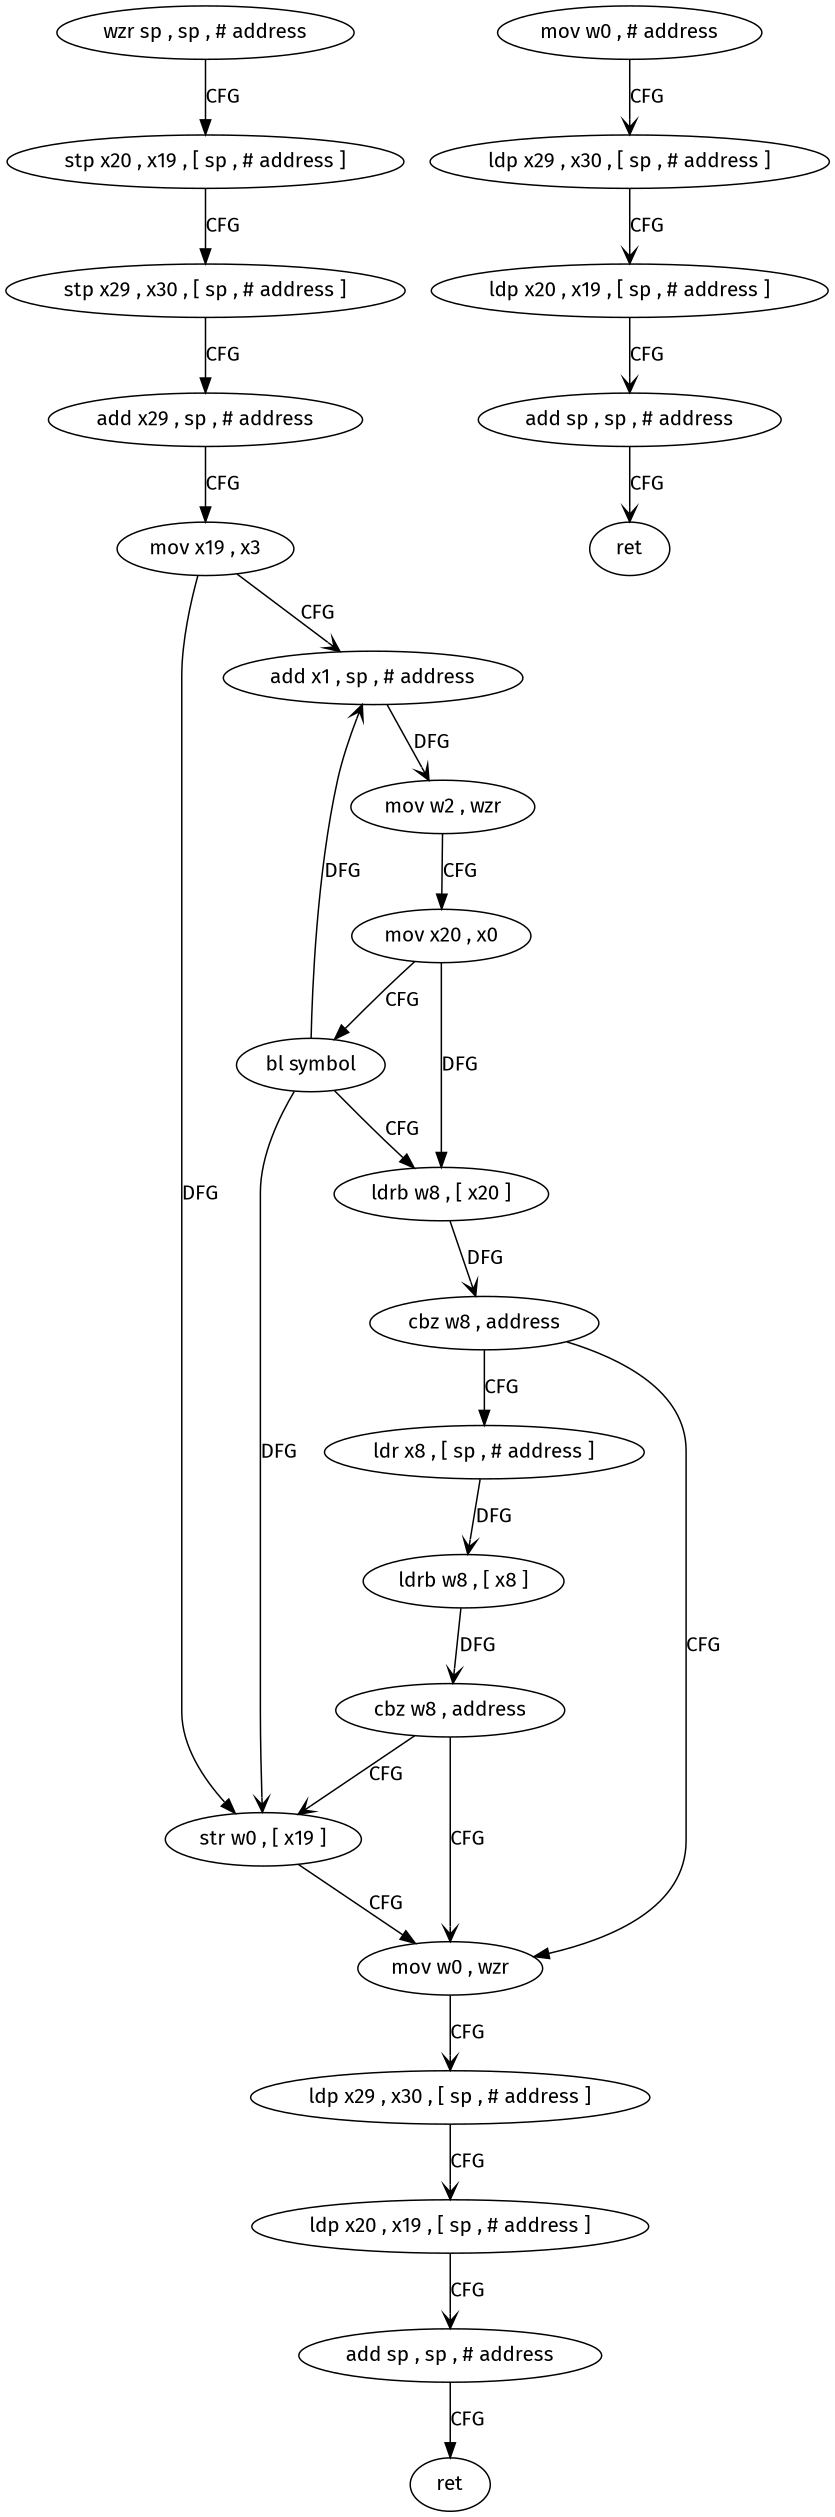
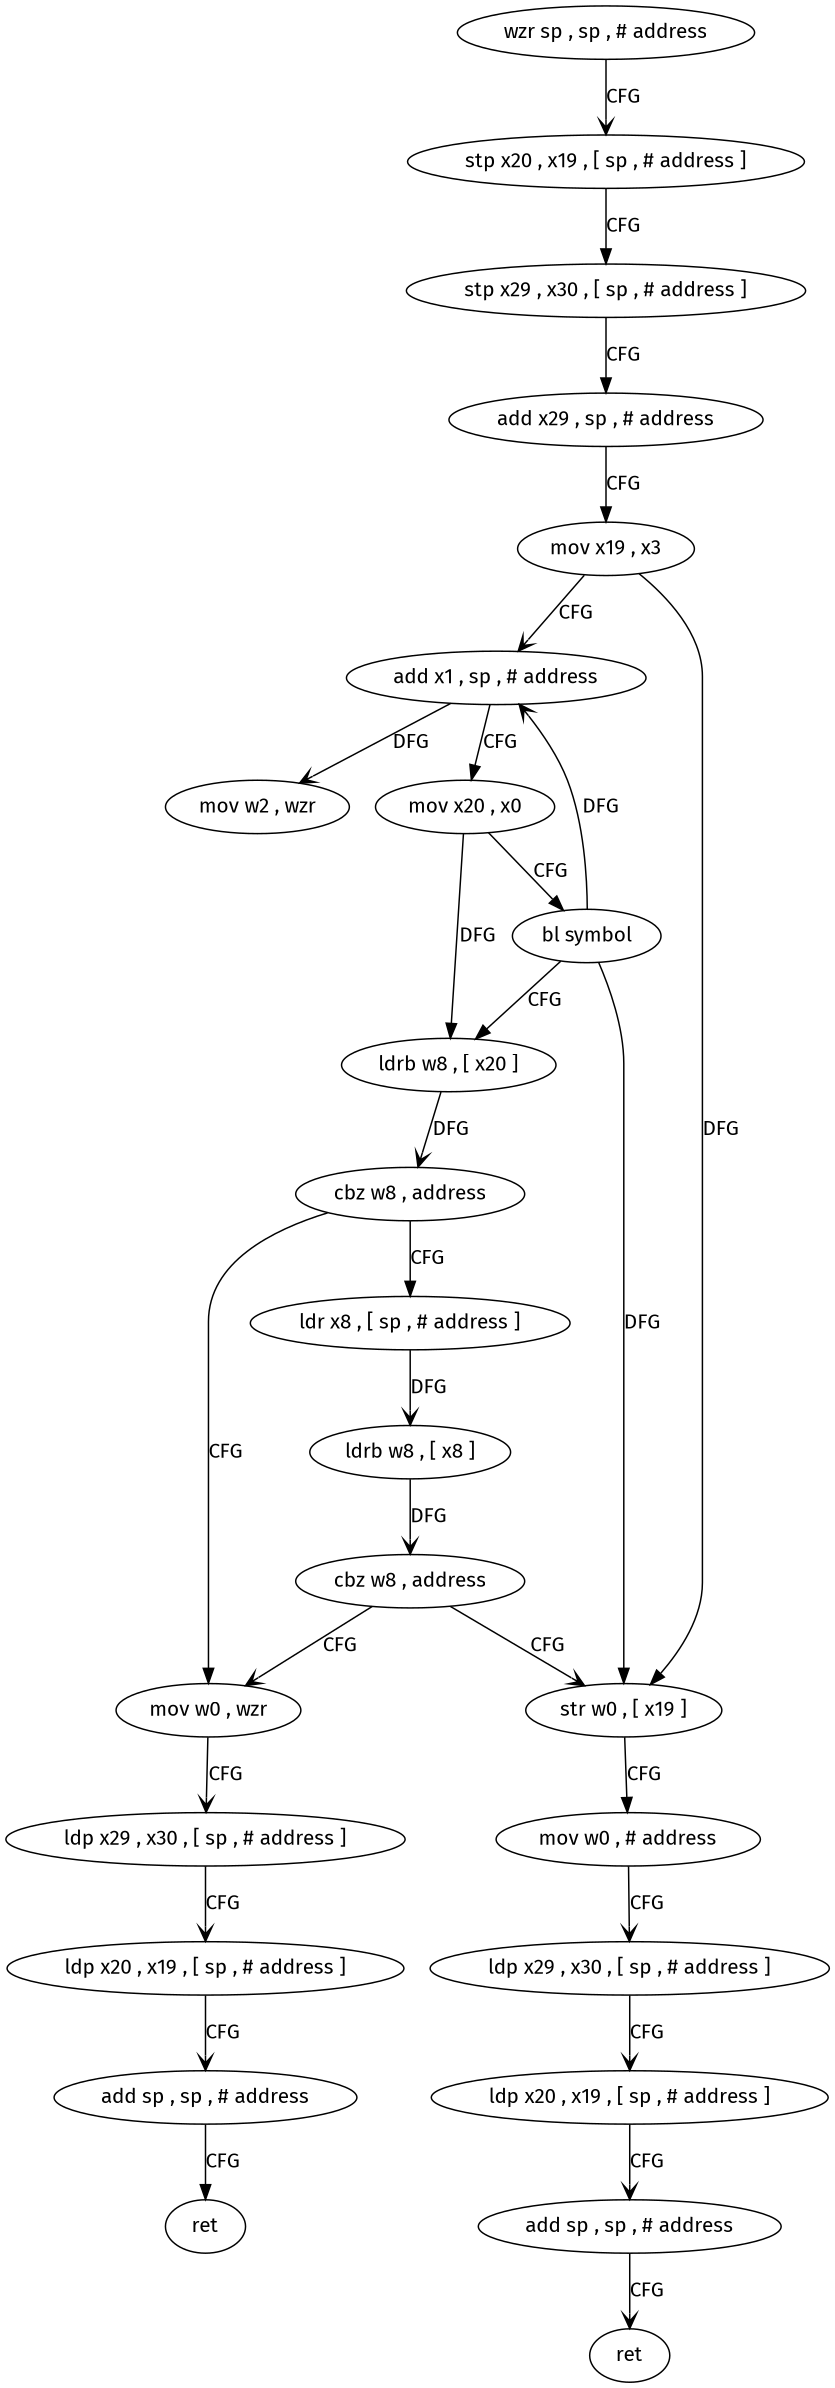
edge "wzr sp , sp , # address" -> "stp x20 , x19 , [ sp , # address ]": arrowhead normal -> vee
edge "mov w2 , wzr" -> "mov x20 , x0": now "add x1 , sp , # address" -> "mov x20 , x0"
edge "bl symbol" -> "str w0 , [ x19 ]": arrowhead vee -> normal
edge "str w0 , [ x19 ]" -> "mov w0 , wzr": now "str w0 , [ x19 ]" -> "mov w0 , # address"
